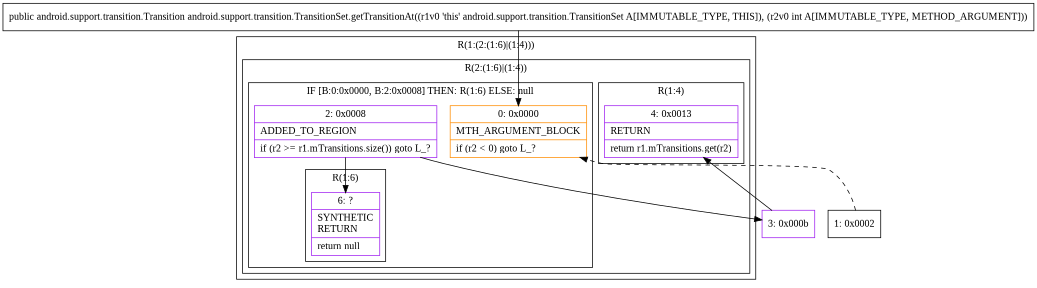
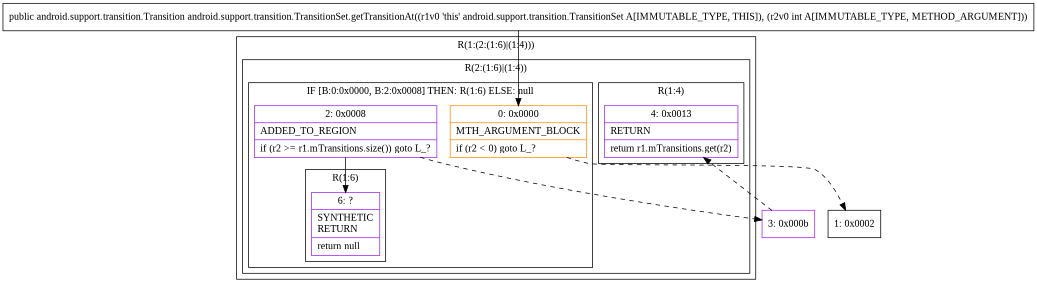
edge "1: 0x0002" -> "0: 0x0000": reversed
edge "3: 0x000b" -> "4: 0x0013": style solid -> dashed
edge "2: 0x0008" -> "3: 0x000b": style solid -> dashed
